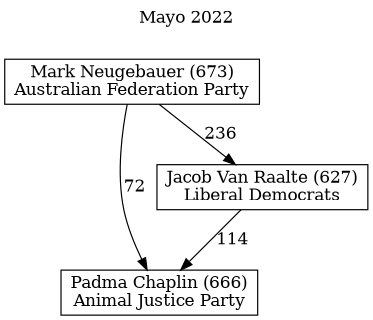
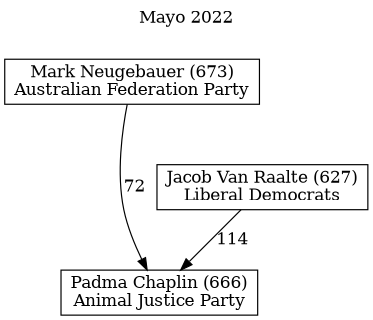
edge "Mark Neugebauer (673) Australian Federation Party" -> "Jacob Van Raalte (627) Liberal Democrats": removed, label "236"
